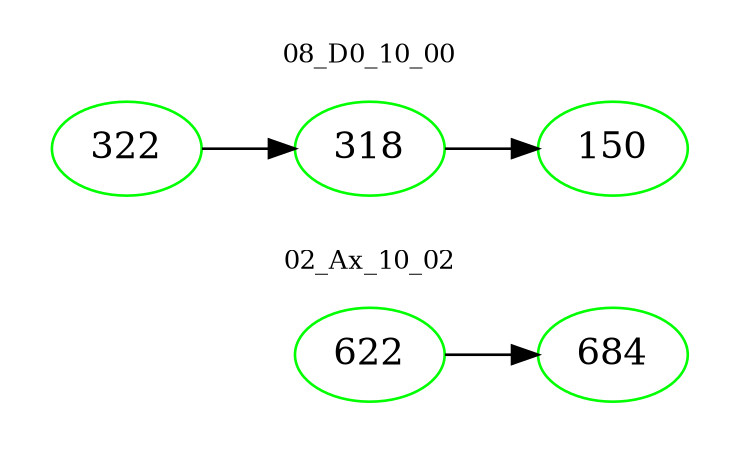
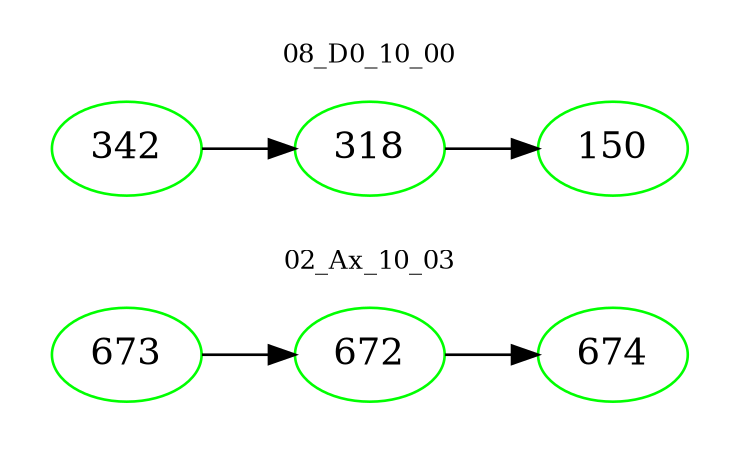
node "322": label "322" -> "342"
cluster "02_Ax_10_02": label "02_Ax_10_02" -> "02_Ax_10_03"
node "673": added
node "622": label "622" -> "672"
node "684": label "684" -> "674"
